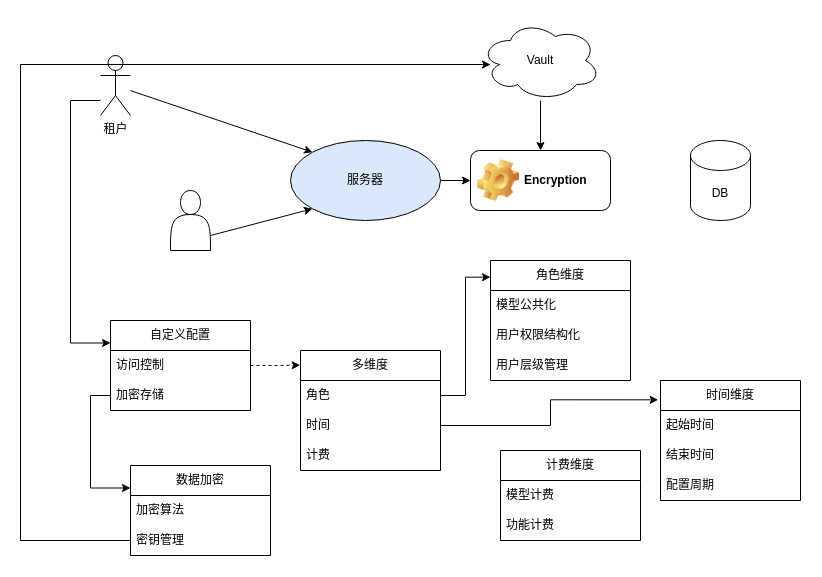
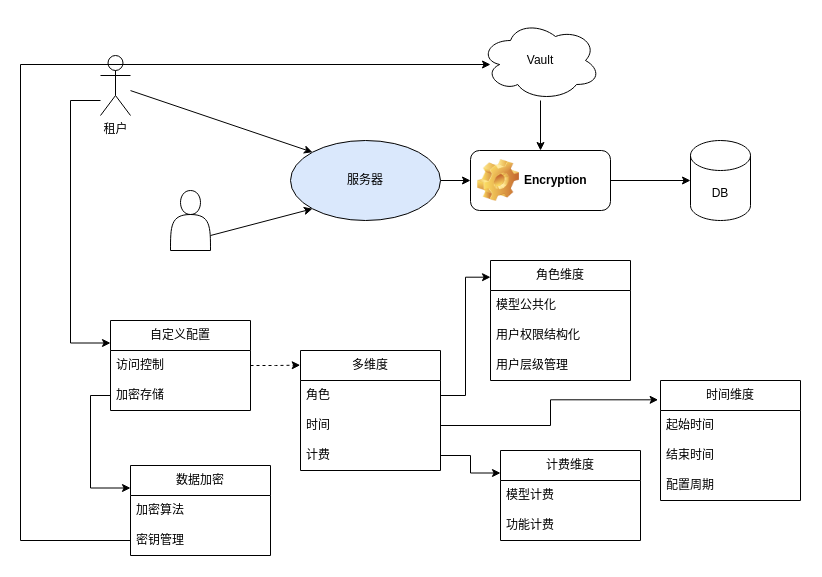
edge "Encryption" -> "DB": added
edge "计费" -> "计费维度": added
